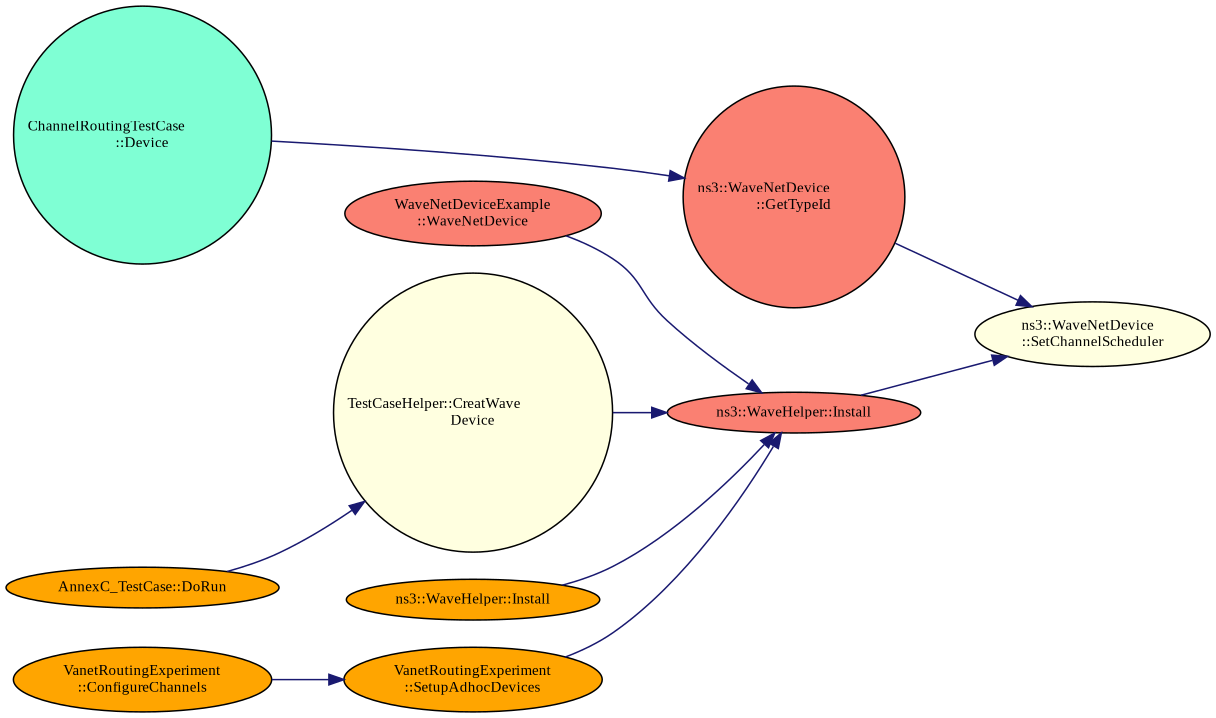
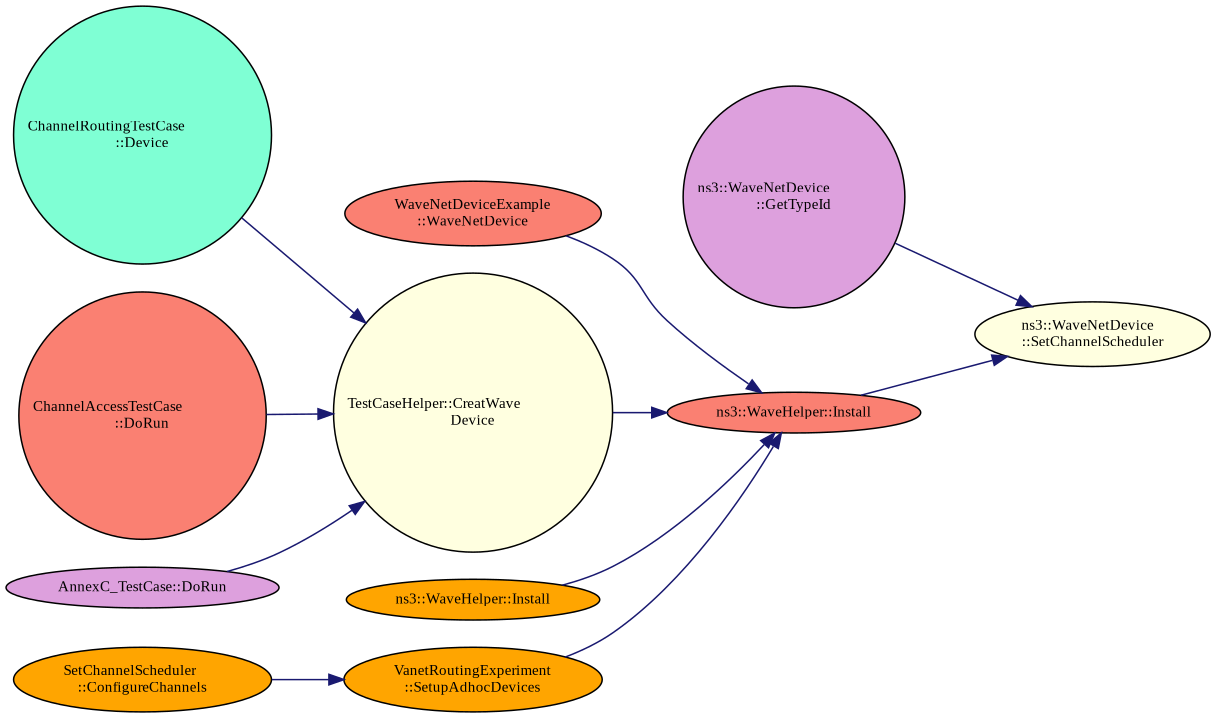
edge "ChannelRoutingTestCase ::Device" -> "ns3::WaveNetDevice ::GetTypeId": now "ChannelRoutingTestCase ::Device" -> "TestCaseHelper::CreatWave Device"
node "ns3::WaveNetDevice ::GetTypeId": fillcolor salmon -> plum
node "ChannelAccessTestCase ::DoRun": added
node "AnnexC_TestCase::DoRun": fillcolor orange -> plum
node "VanetRoutingExperiment ::ConfigureChannels": label "VanetRoutingExperiment ::ConfigureChannels" -> "SetChannelScheduler ::ConfigureChannels"
